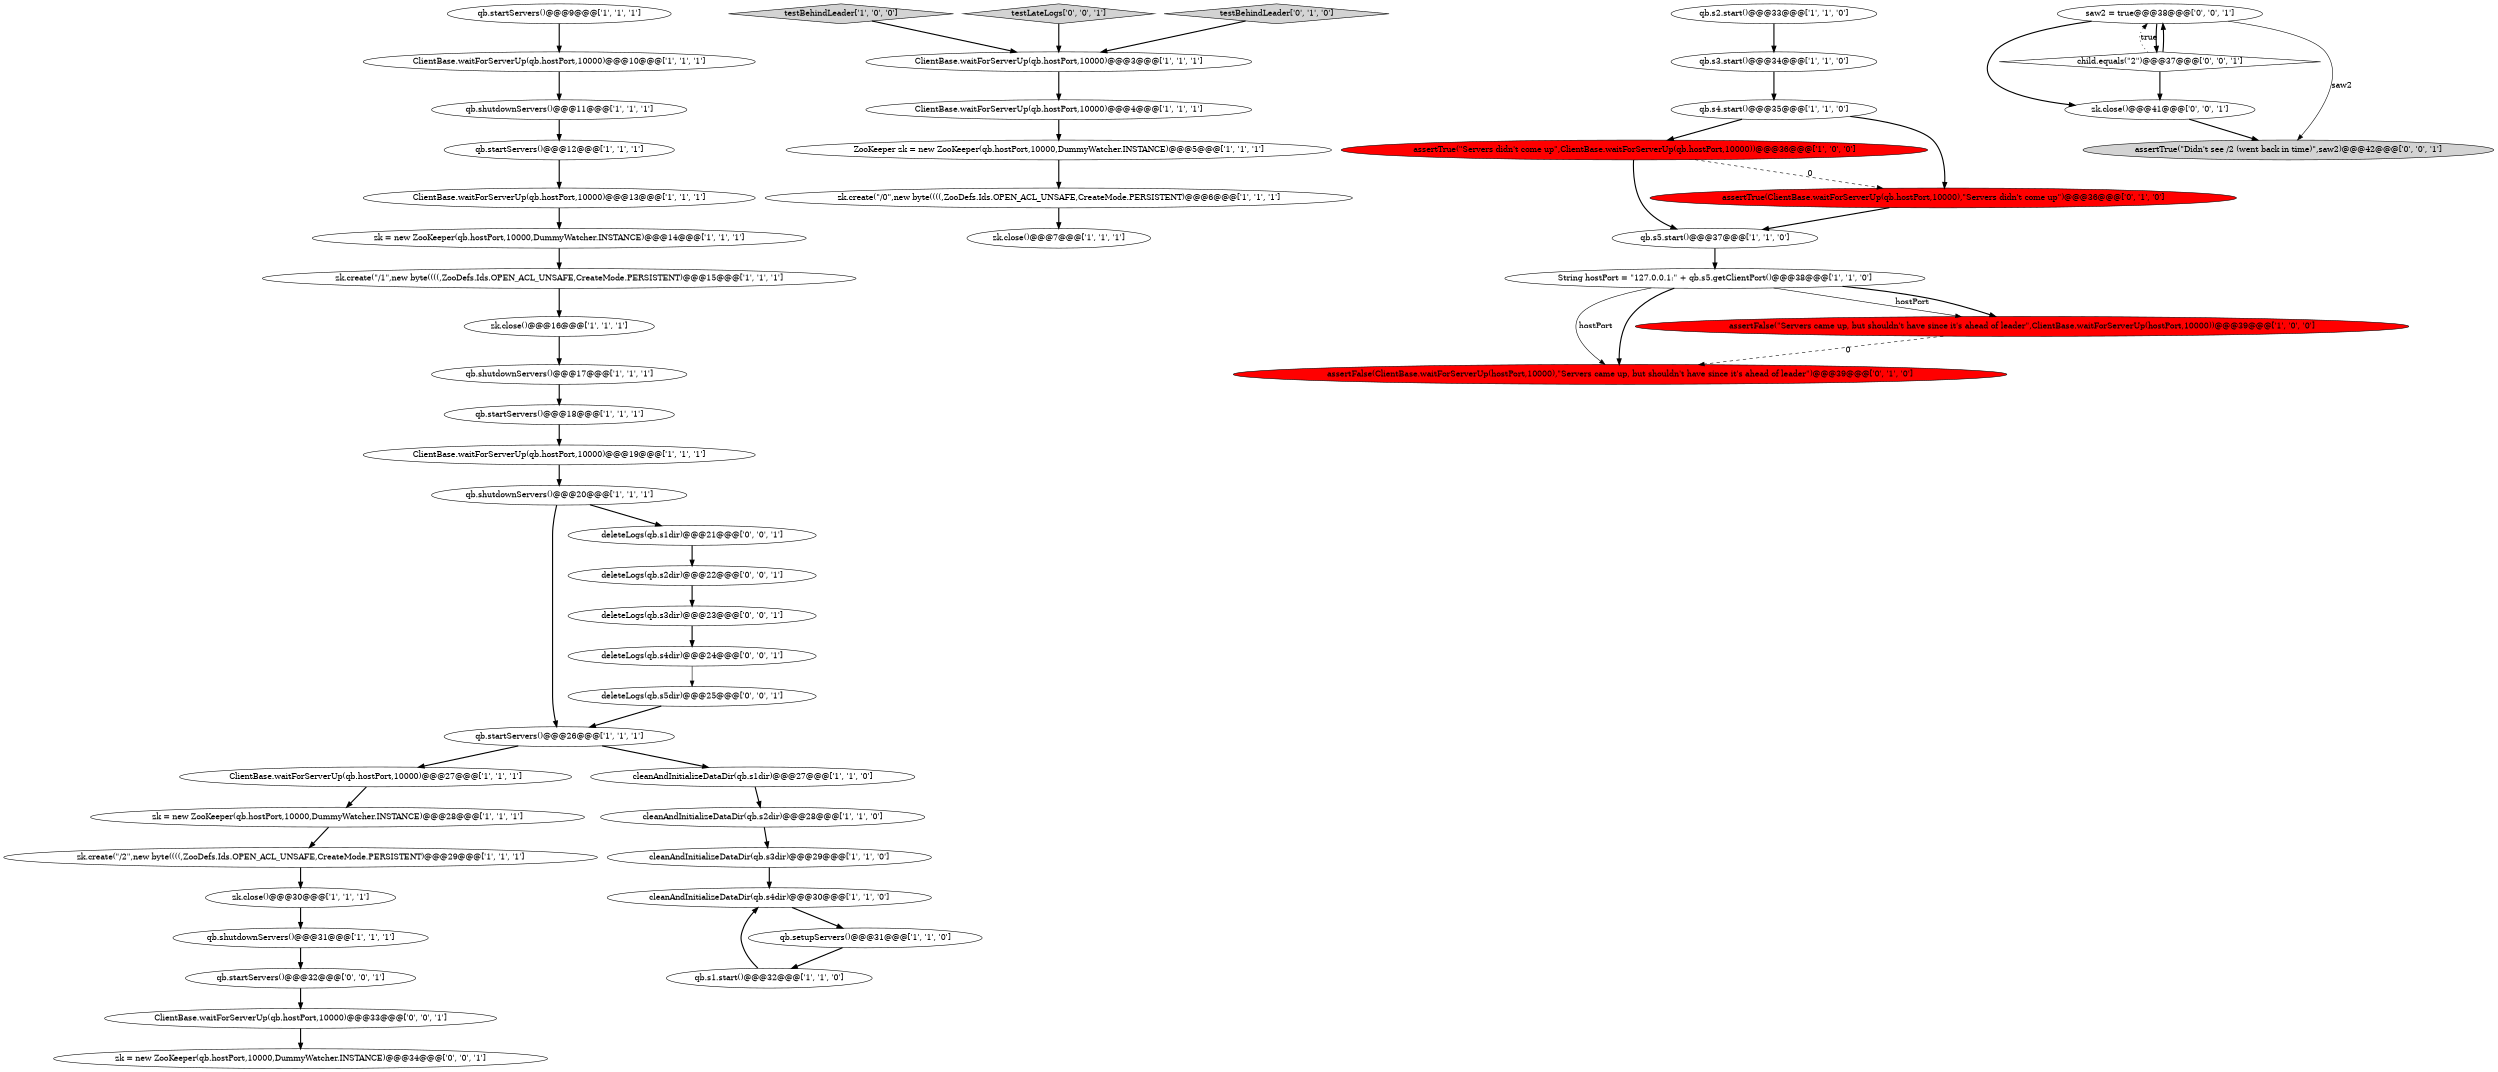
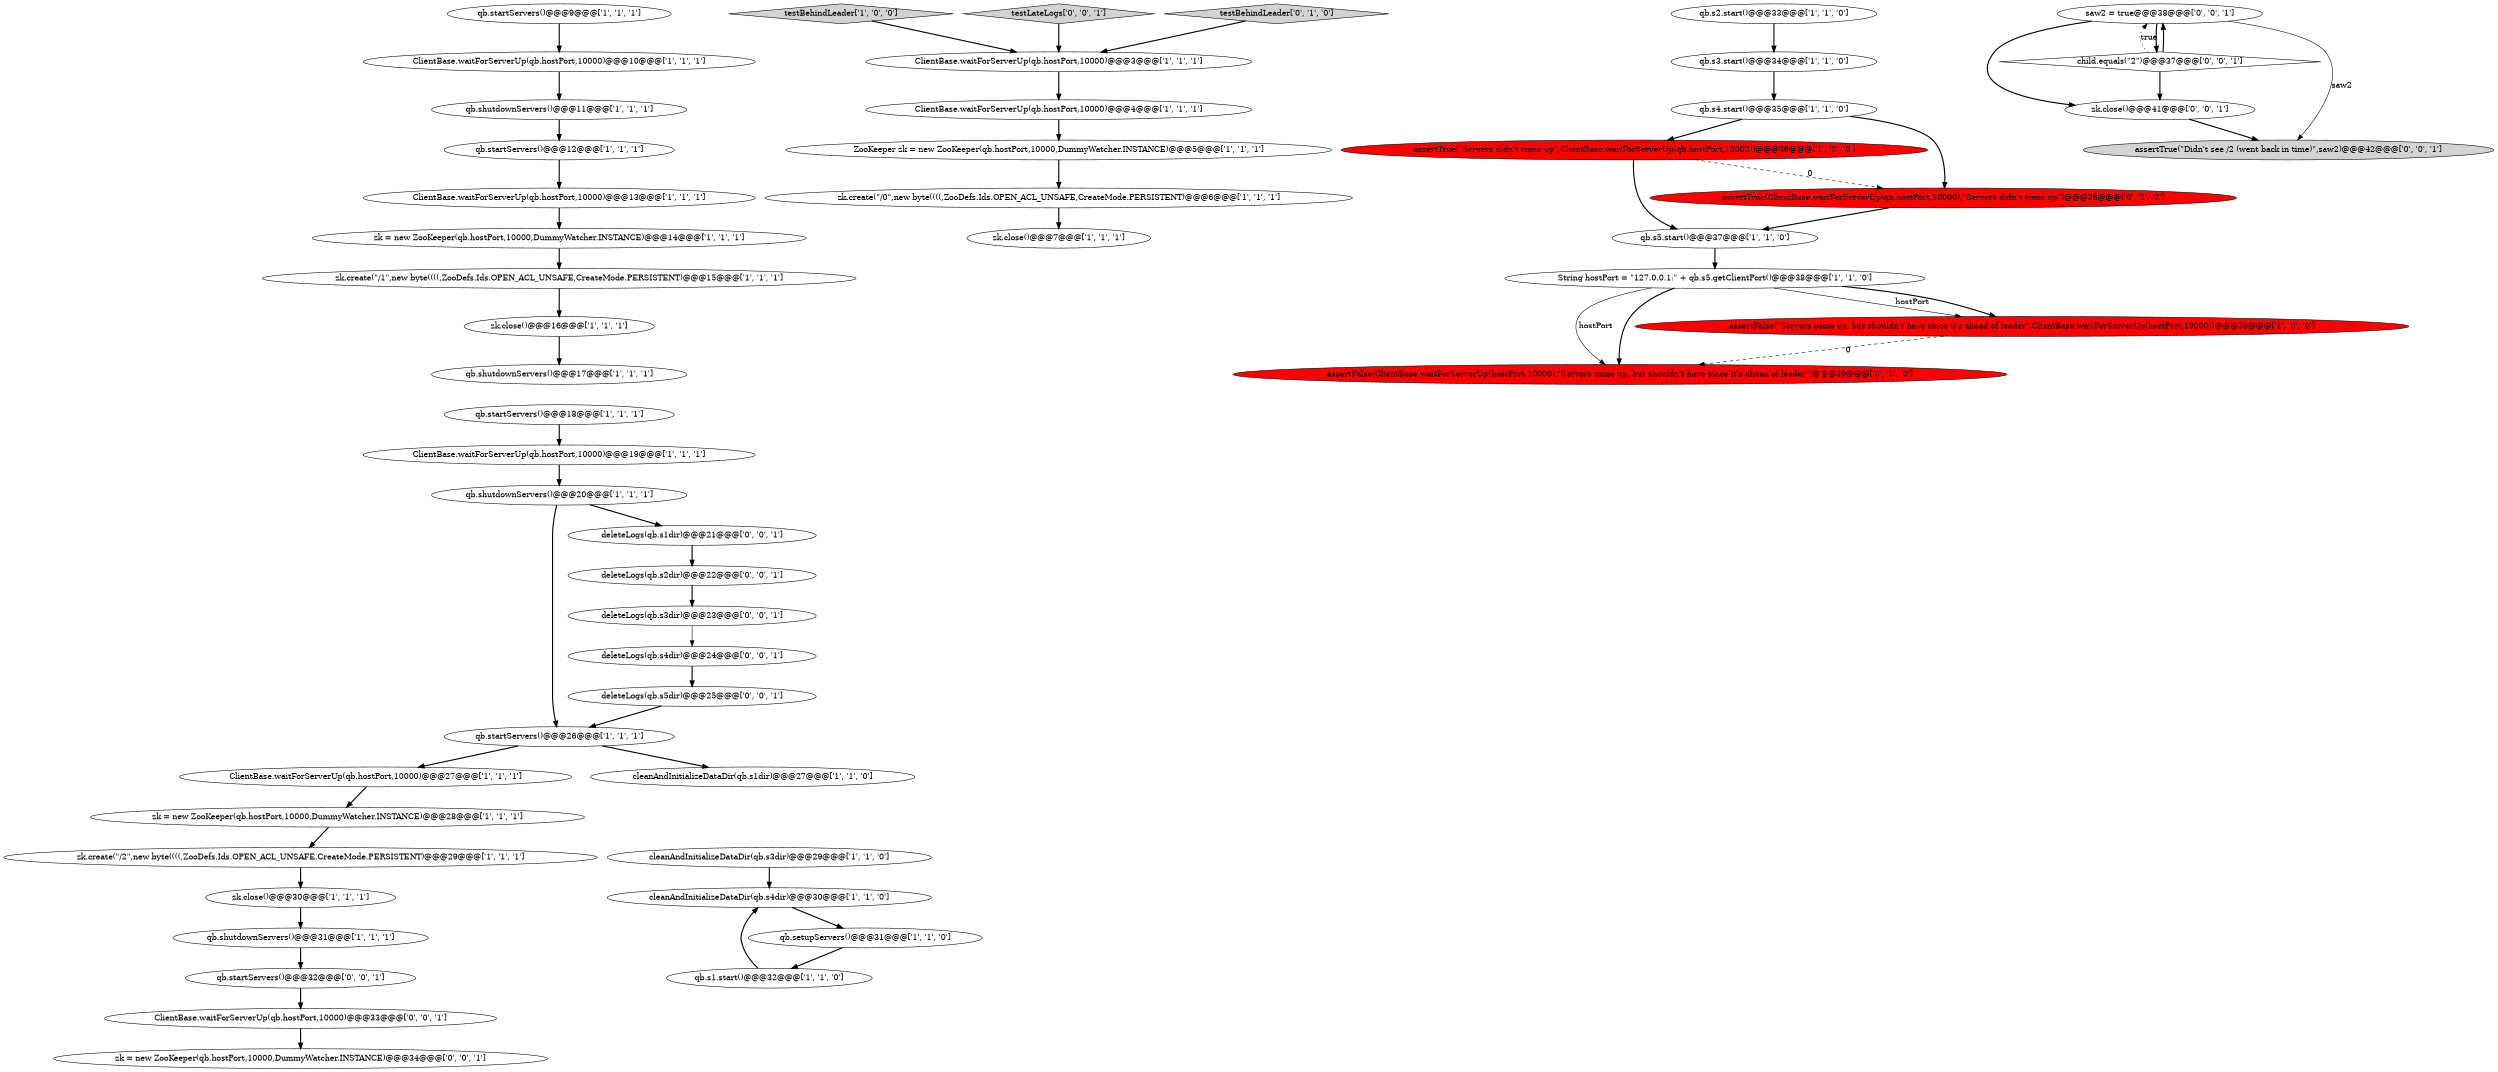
edge "qb.shutdownServers()@@@17@@@['1', '1', '1']" -> "qb.startServers()@@@18@@@['1', '1', '1']": removed
edge "deleteLogs(qb.s3dir)@@@23@@@['0', '0', '1']" -> "deleteLogs(qb.s4dir)@@@24@@@['0', '0', '1']": style bold -> solid
edge "deleteLogs(qb.s4dir)@@@24@@@['0', '0', '1']" -> "deleteLogs(qb.s5dir)@@@25@@@['0', '0', '1']": style solid -> bold
node "cleanAndInitializeDataDir(qb.s2dir)@@@28@@@['1', '1', '0']": removed
